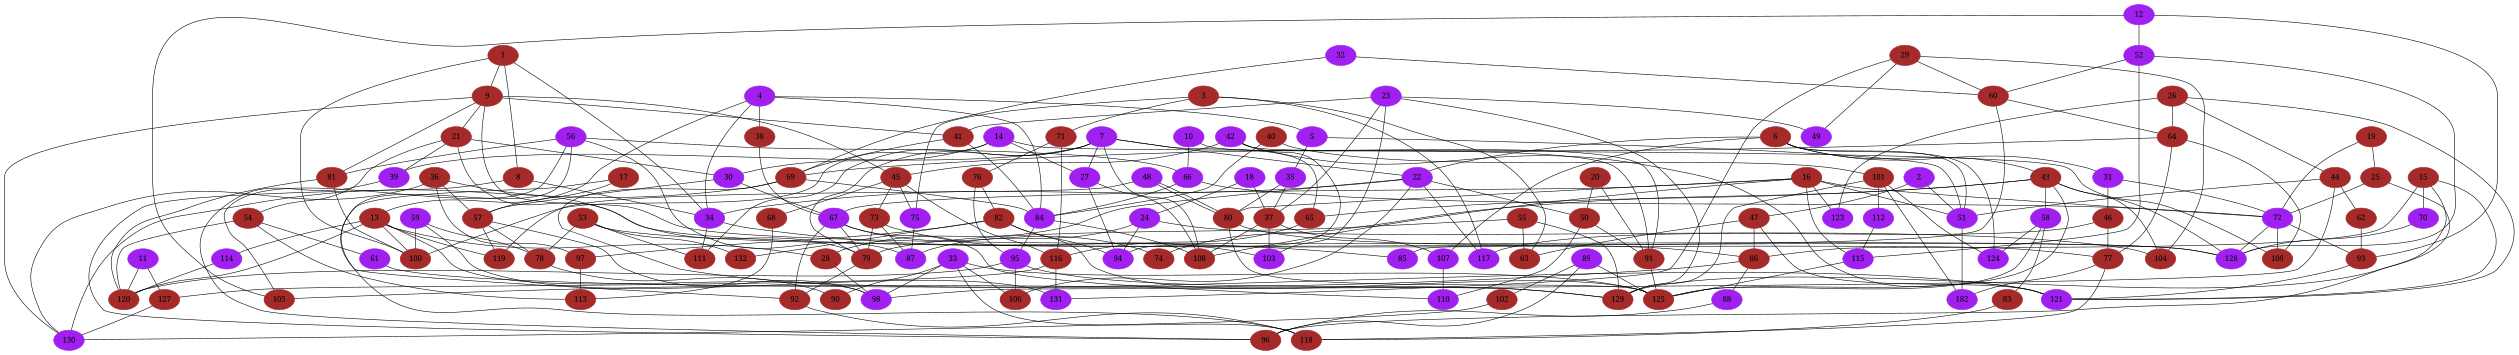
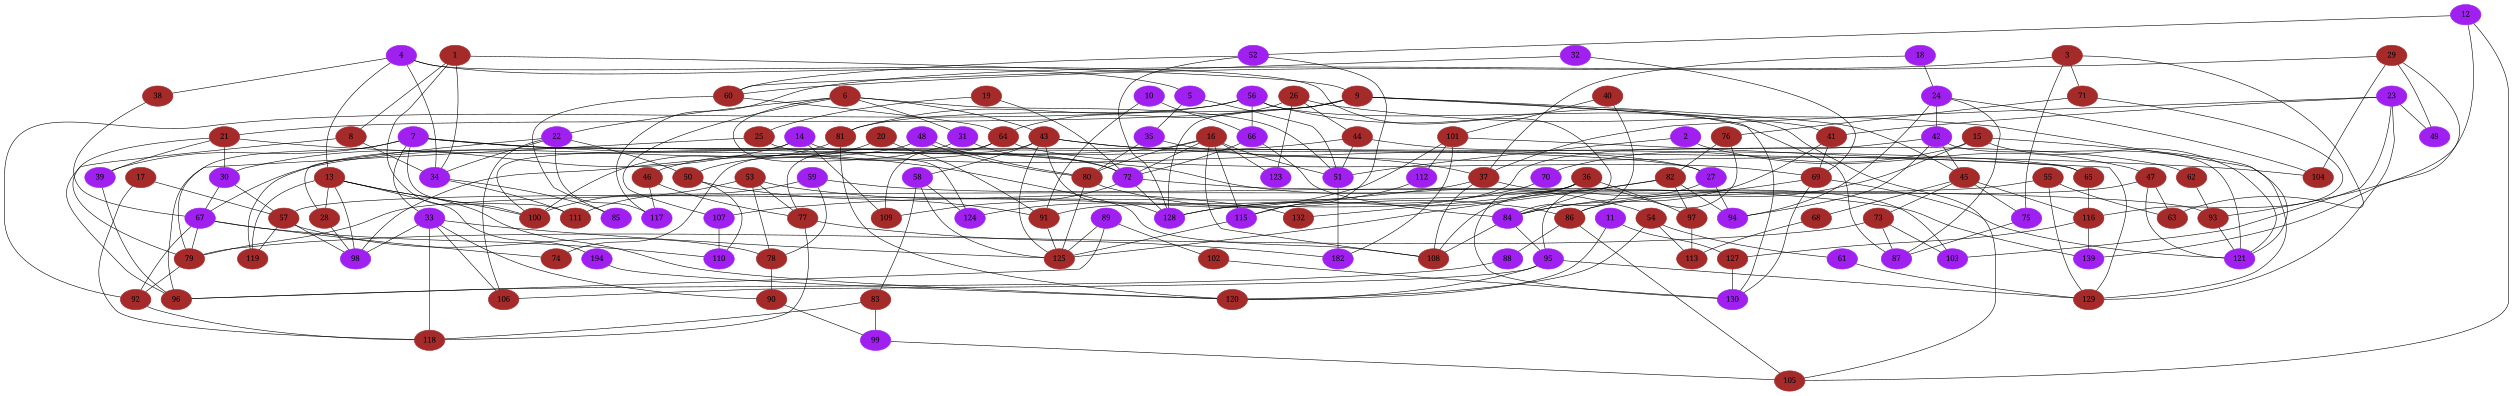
edge "24" -- "42": added
edge "7" -- "22": now "7" -- "33"
node "114": label "114" -> "194"
node "131": label "131" -> "139"
node "99": added
